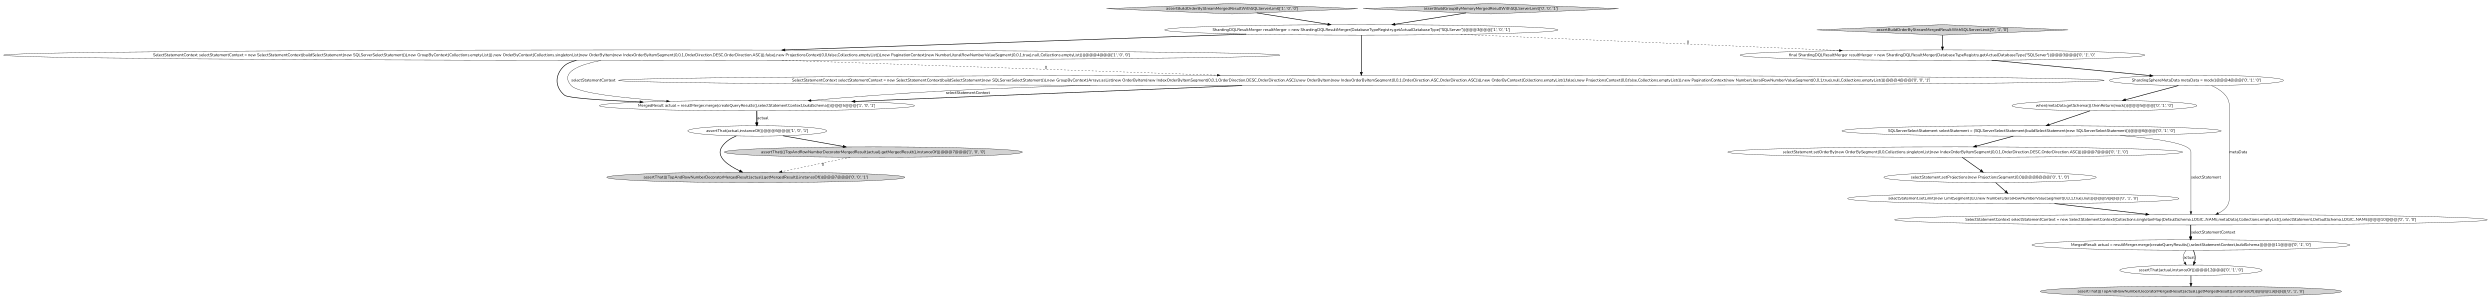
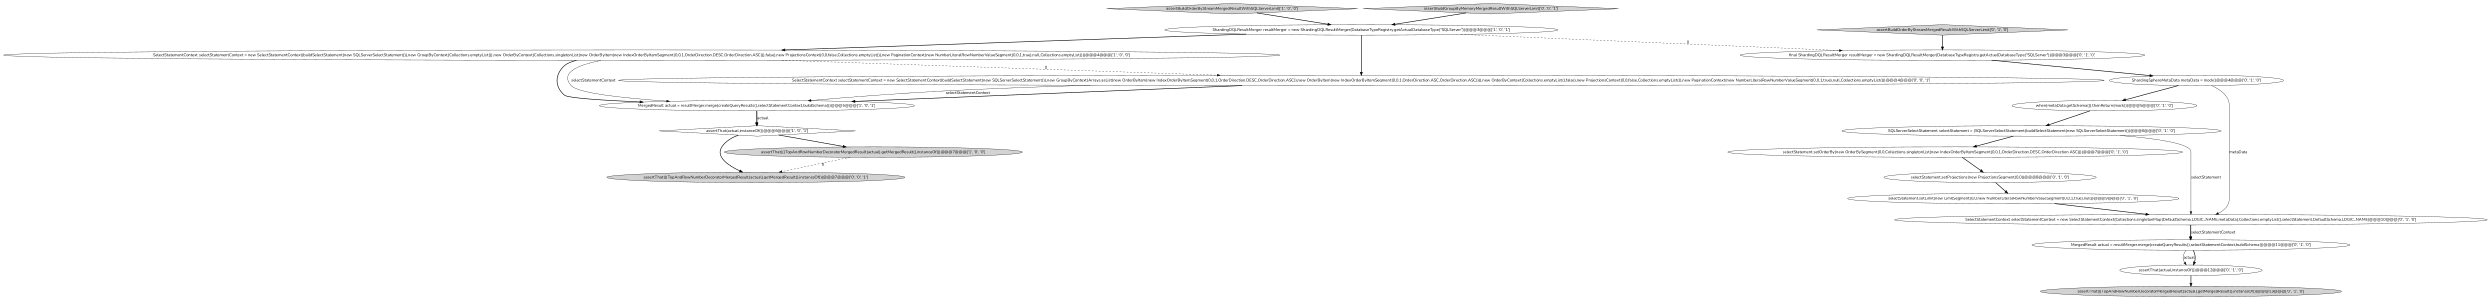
node "assertThat(actual,instanceOf())@@@6@@@['1', '0', '1']": shape ellipse -> diamond
